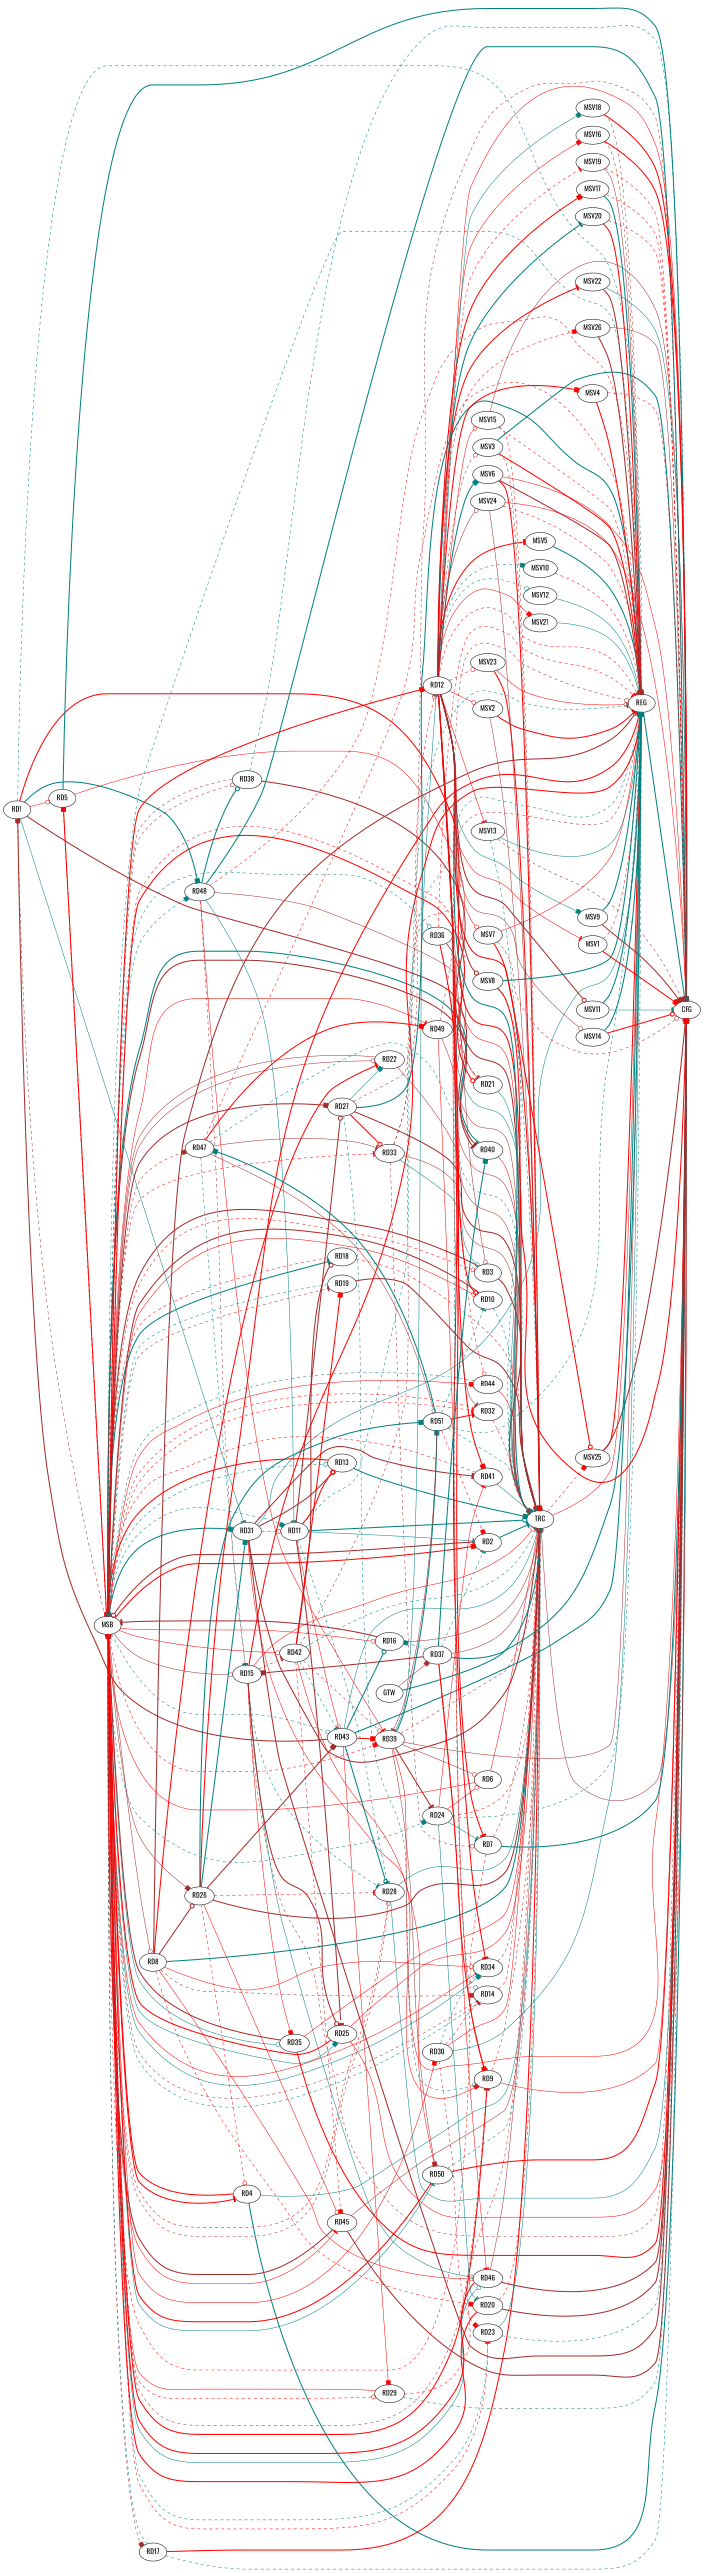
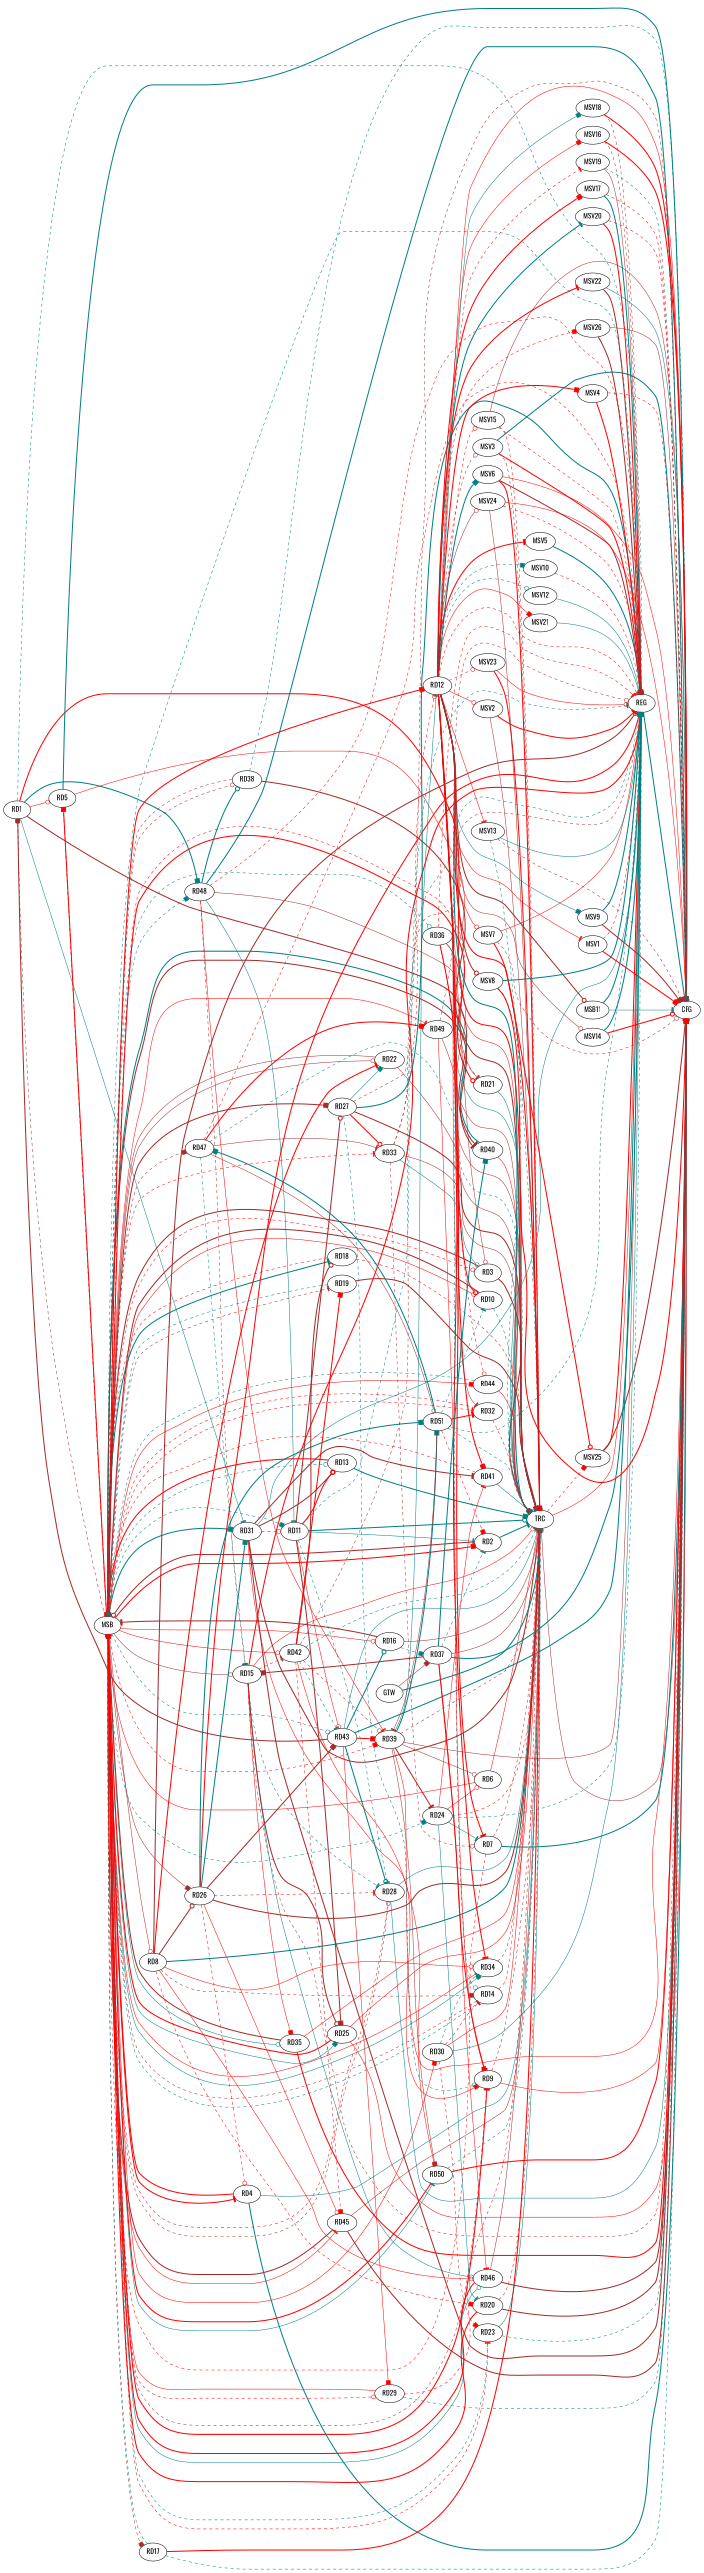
edge "RD12" -> "MSV15": style solid -> dashed
edge "MSV19" -> "CFG": color red -> teal
node "MSV11": label "MSV11" -> "MSB11"
edge "RD37" -> "RD16": reversed
edge "RD11" -> "RD25": arrowhead tee -> box
